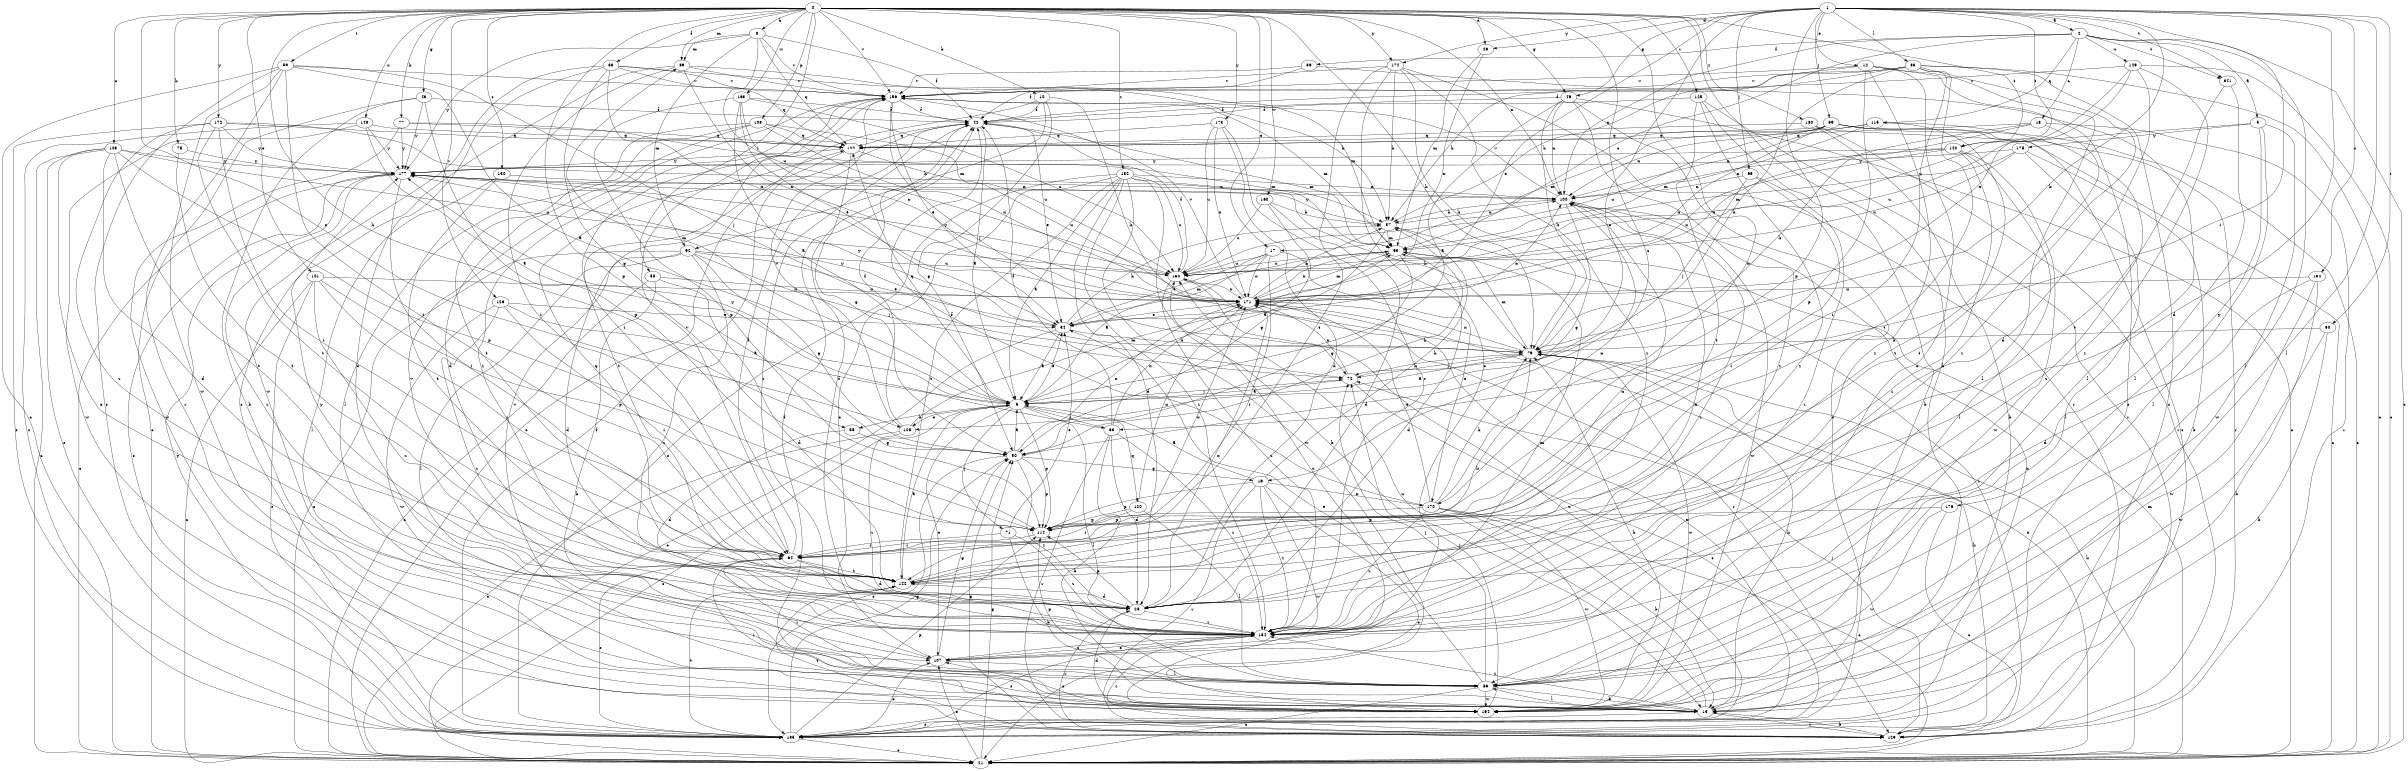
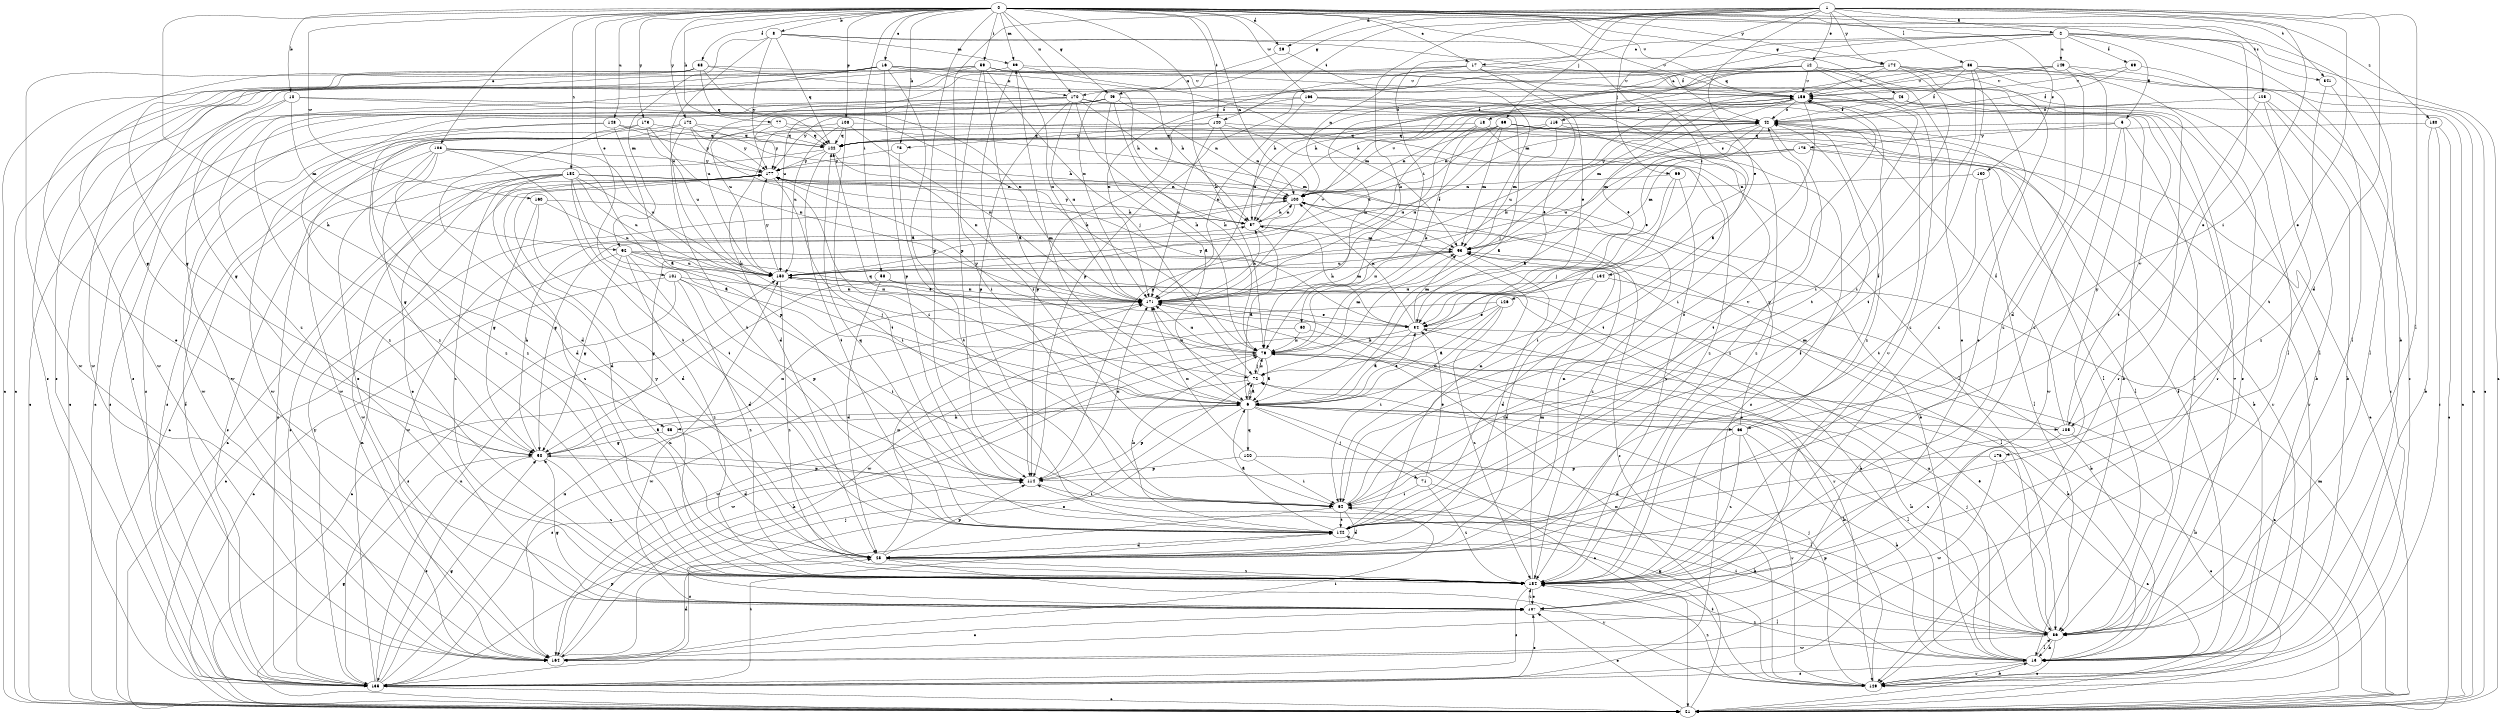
edge "140" -> "177": now "140" -> "75"
edge "50" -> "16": reversed
